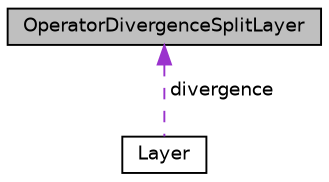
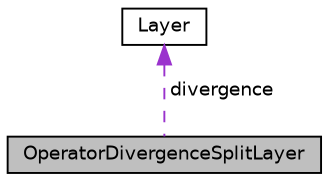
edge "Layer" -> "OperatorDivergenceSplitLayer": reversed
